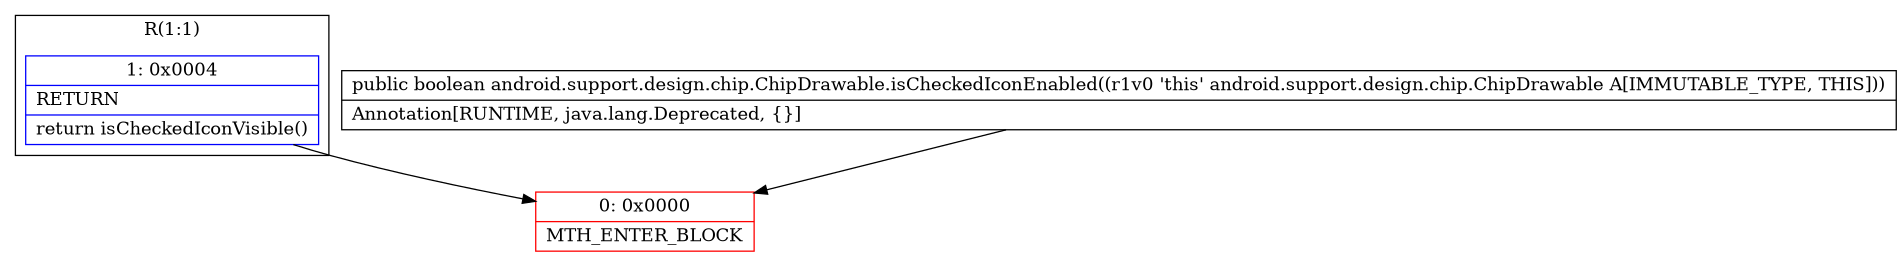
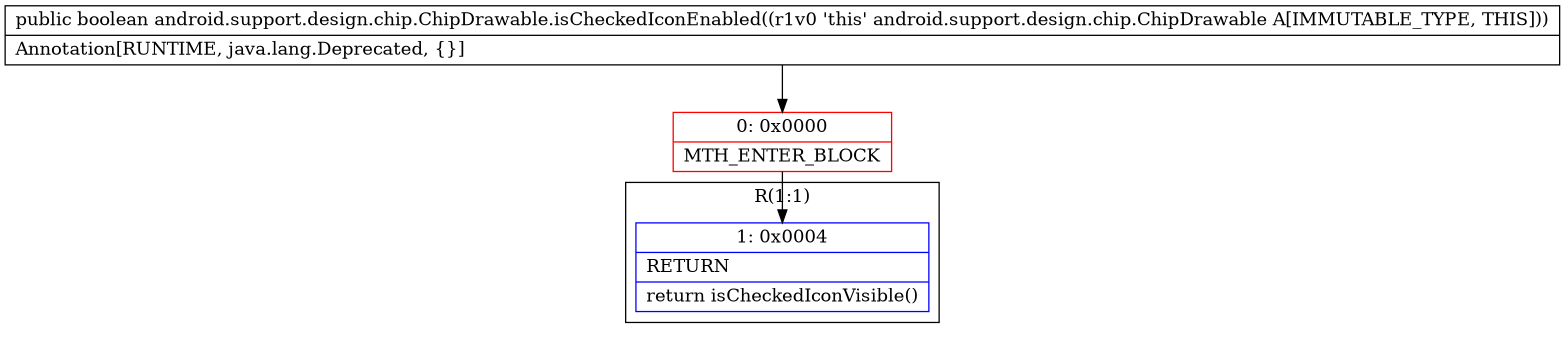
edge "1: 0x0004" -> "0: 0x0000": reversed
